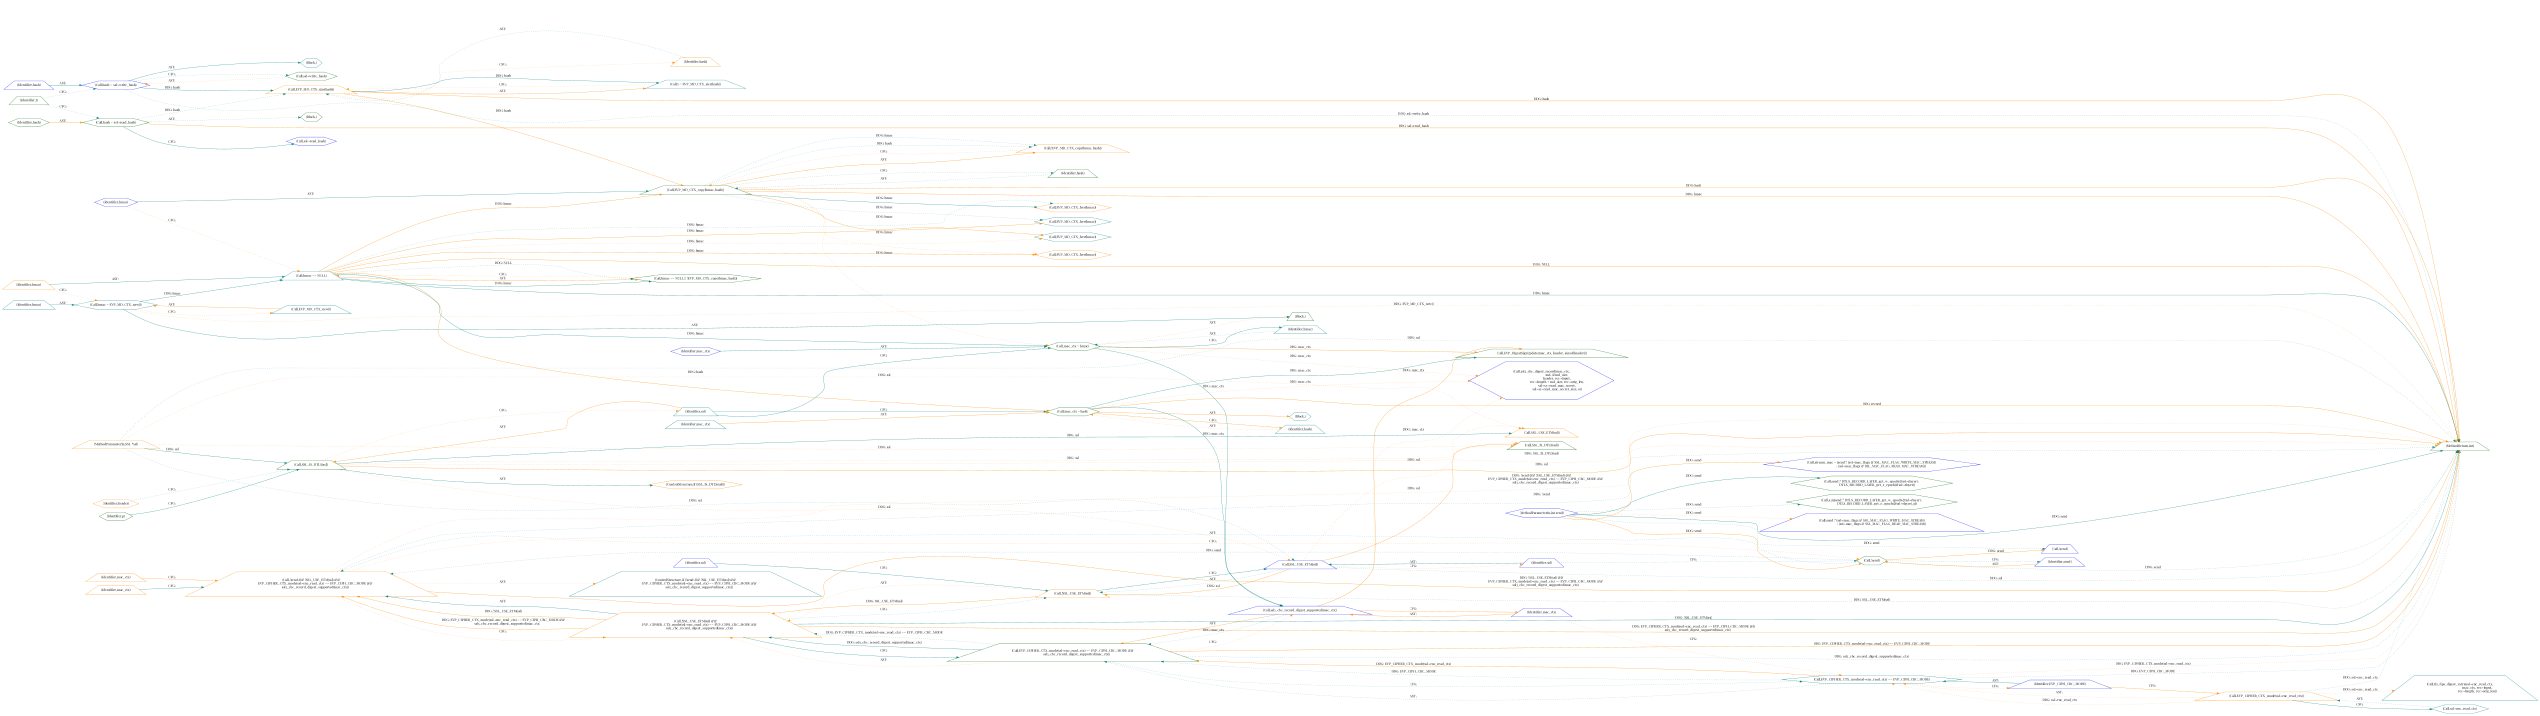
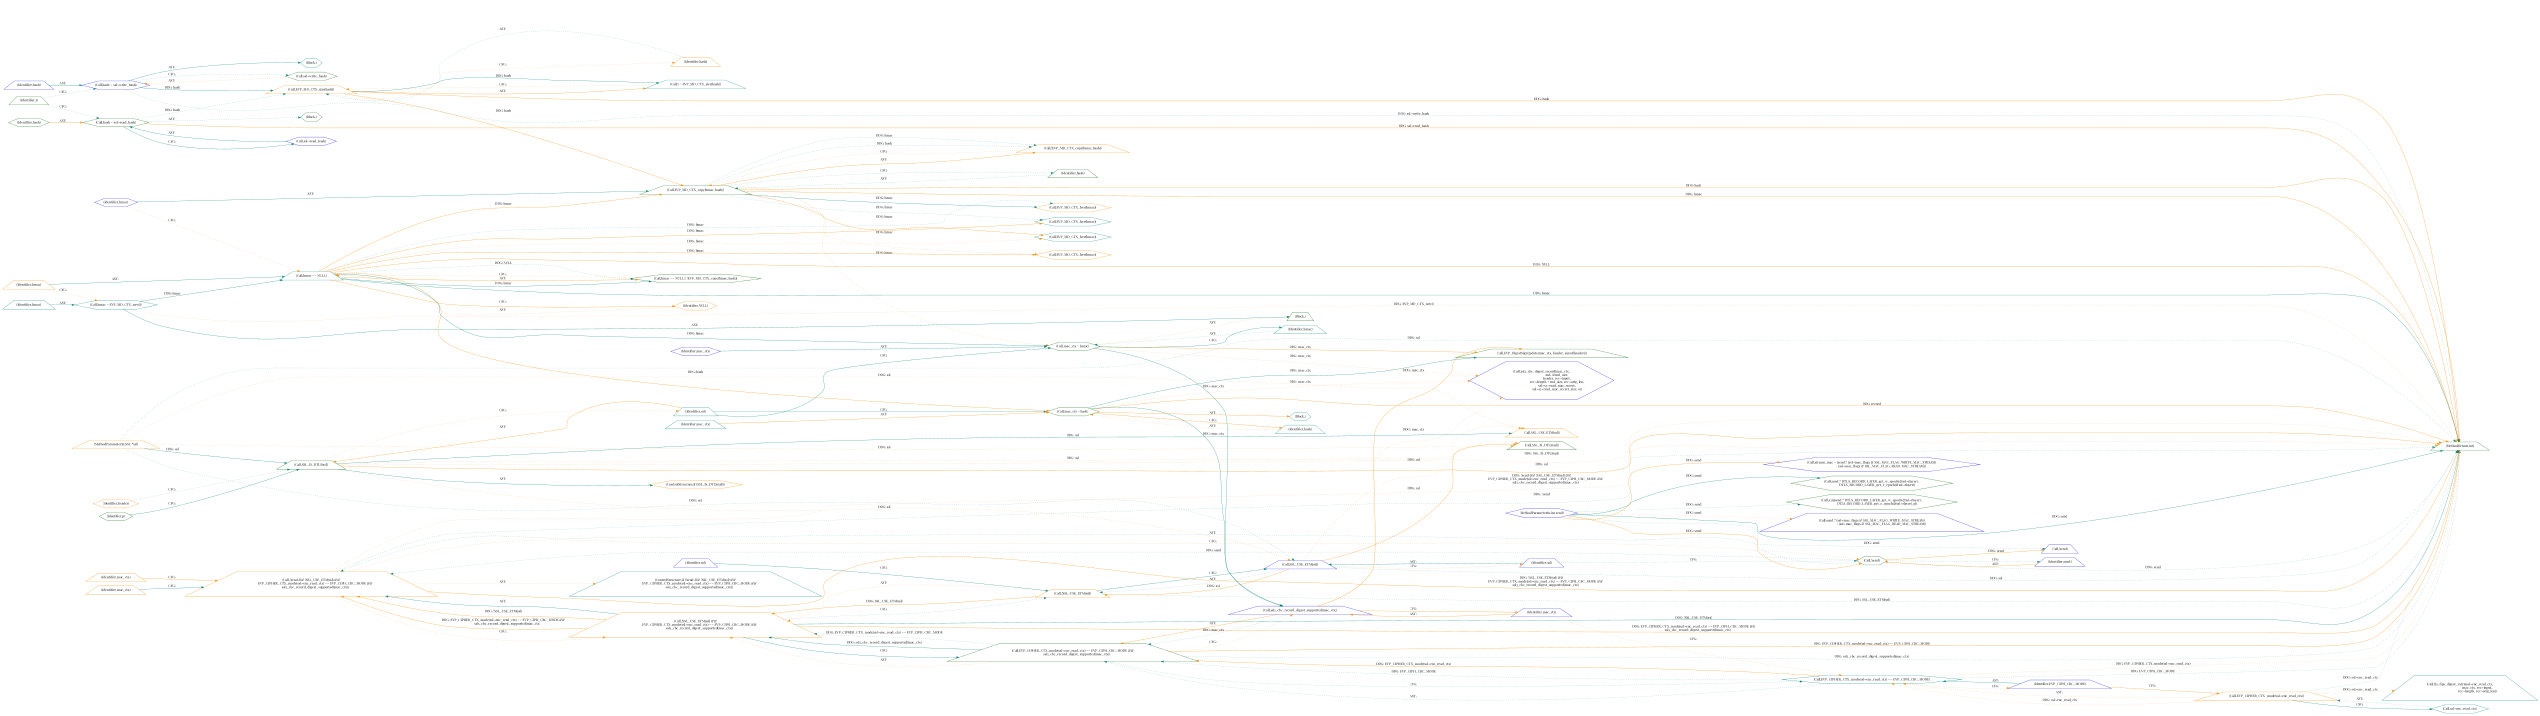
edge "(Call,ssl->read_hash)" -> "(Call,hash = ssl->read_hash)": added, label "AST:"
node "(Identifier,NULL)": added
node "(Call,EVP_MD_CTX_new())": removed
